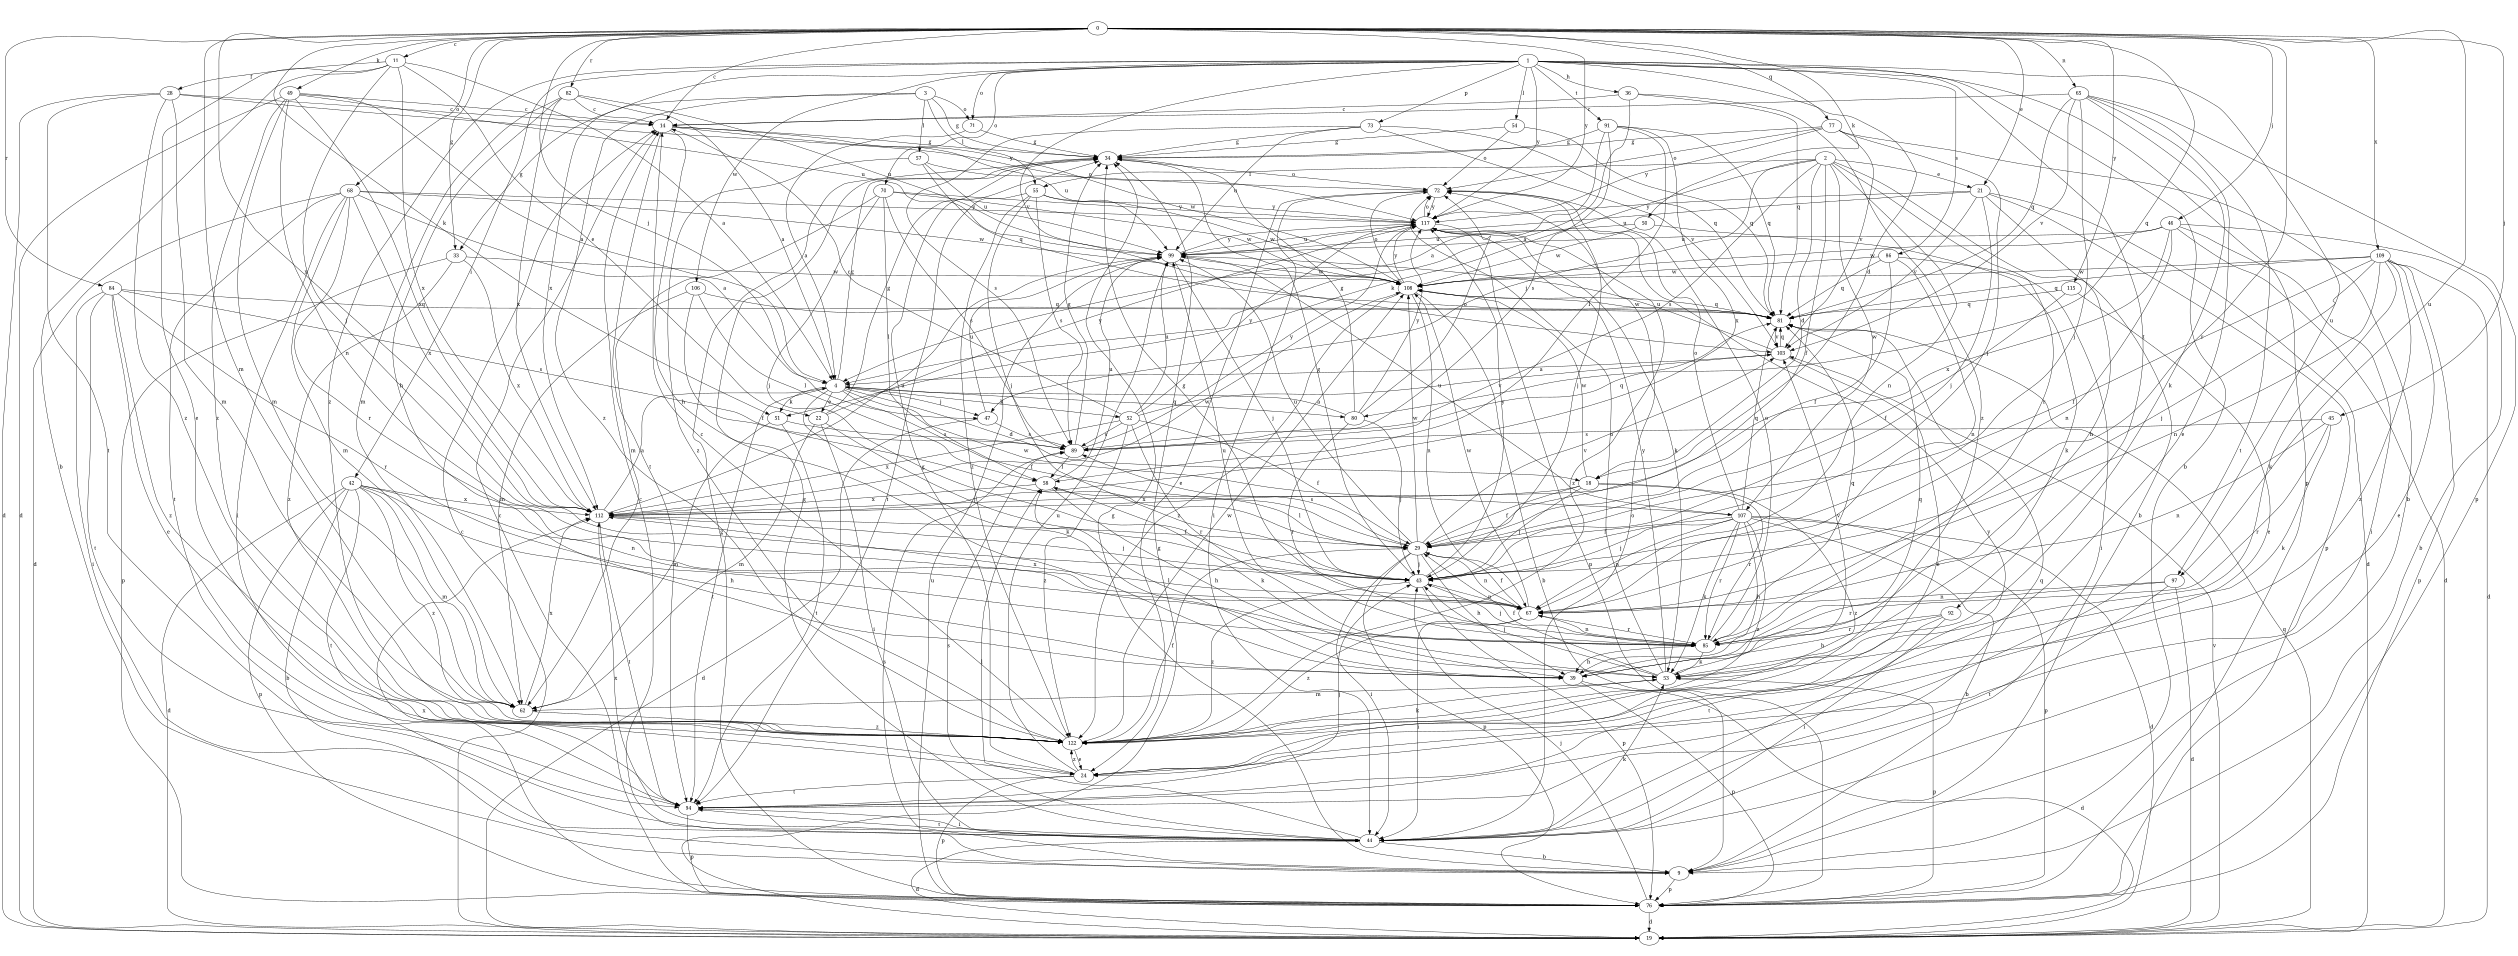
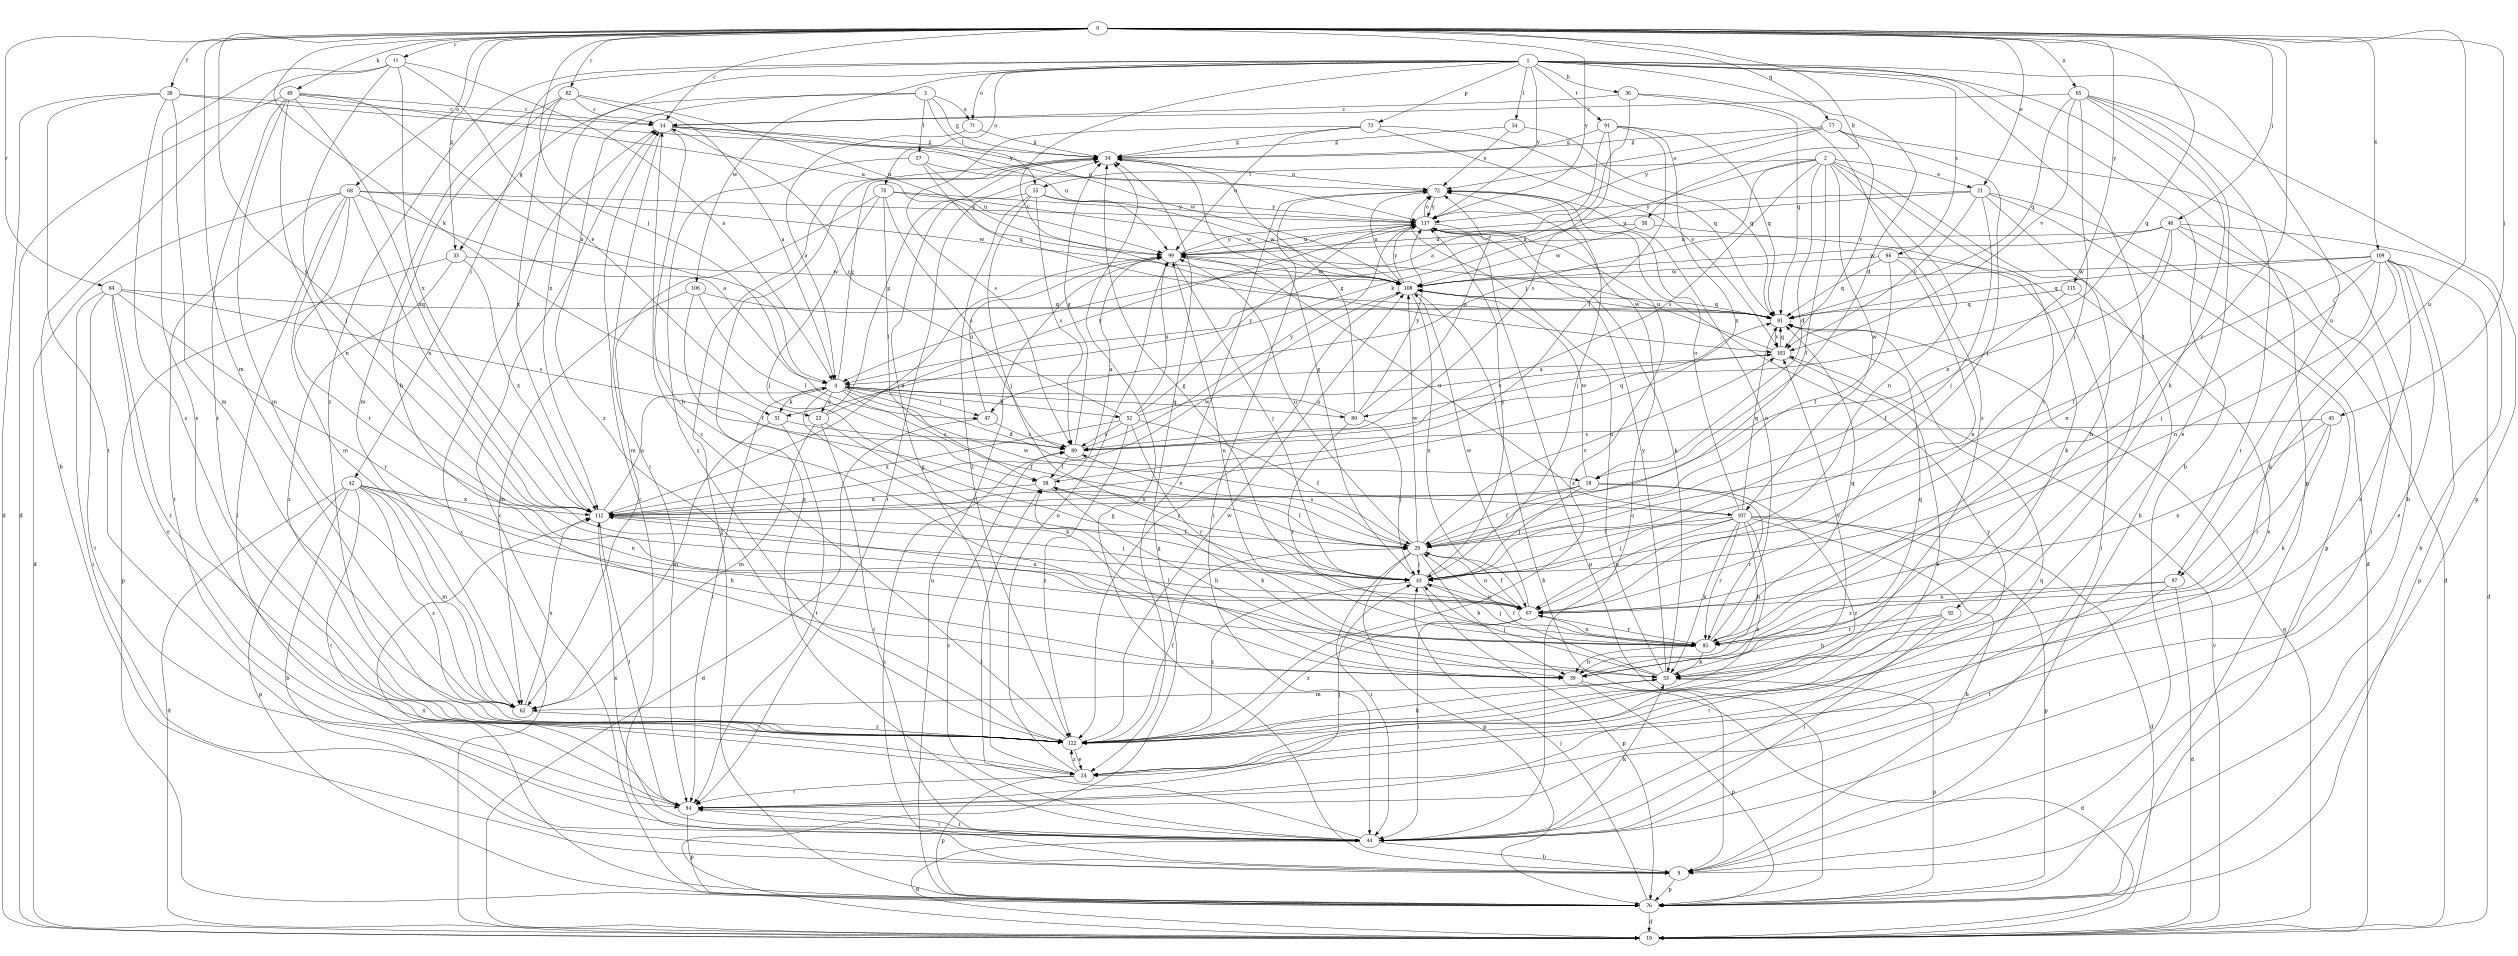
edge "11" -> "28": now "0" -> "28"
